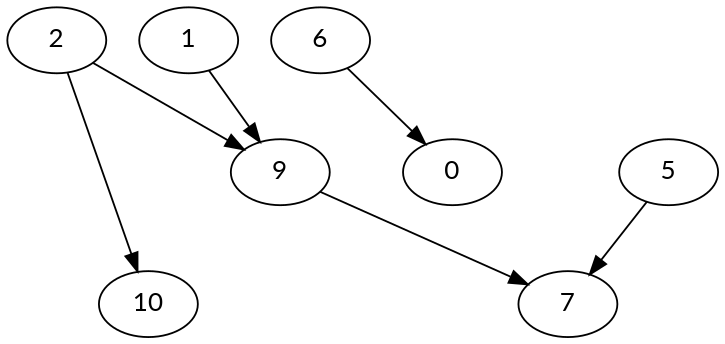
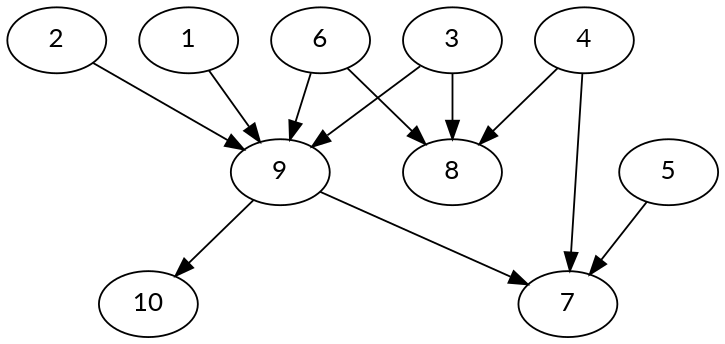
node "3": added
node "4": added
edge "6" -> "9": added
edge "2" -> "10": now "9" -> "10"
node "0": label "0" -> "8"
